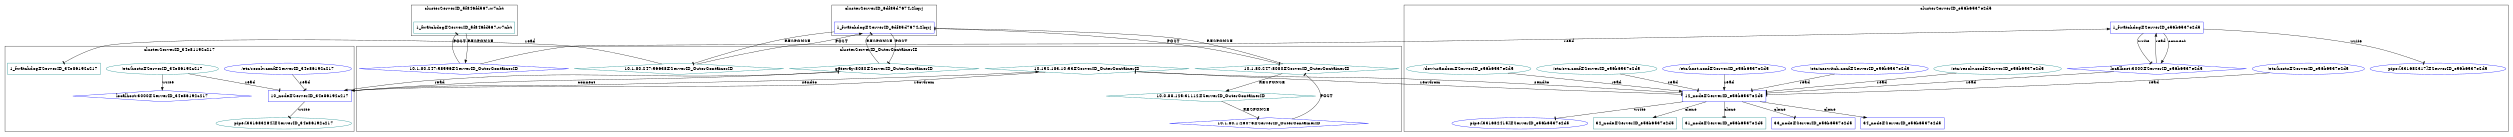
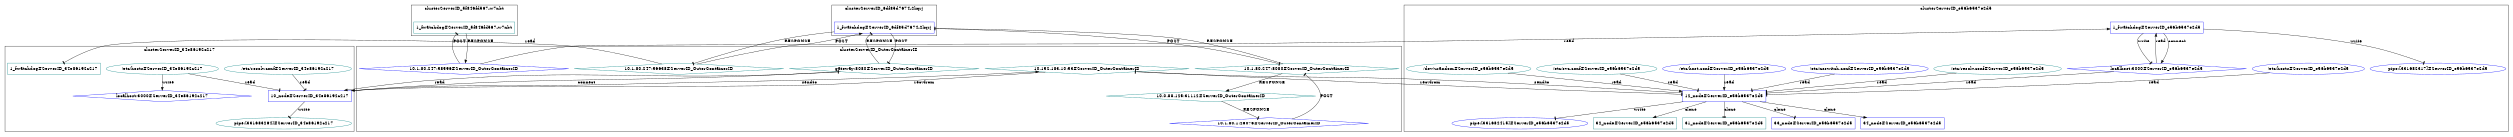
cluster "clusterServerID_34e81192c217": label "clusterServerID_34e81192c217" -> "clusterServerID_34e86192c217"
node "/etc/resolv.conf#ServerID_34e86192c217": color blue -> teal
